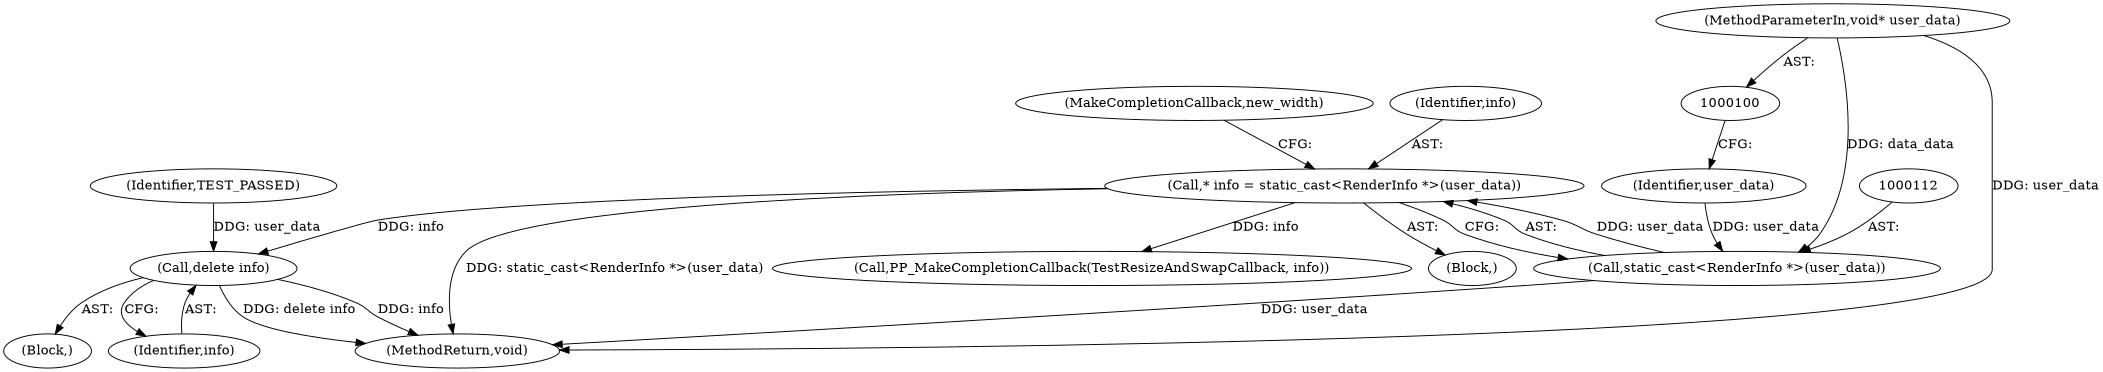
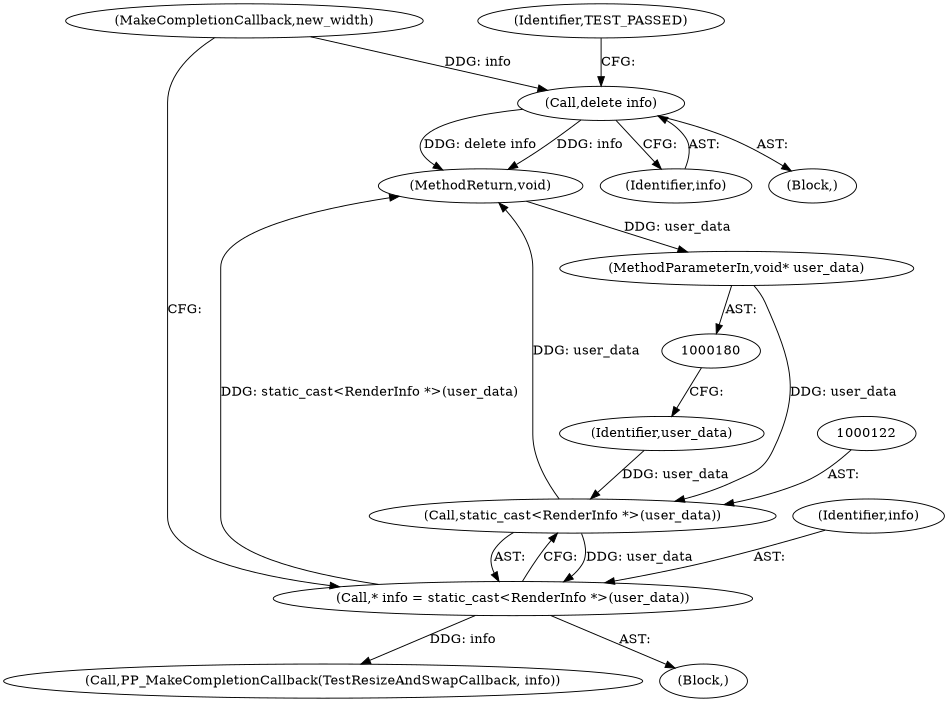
node "1000100": label "1000100" -> "1000180"
edge "(MethodParameterIn,void* user_data)" -> "(Call,static_cast<RenderInfo *>(user_data))": label "DDG: data_data" -> "DDG: user_data"
node "1000112": label "1000112" -> "1000122"
edge "(Call,* info = static_cast<RenderInfo *>(user_data))" -> "(Call,delete info)": now "(MakeCompletionCallback,new_width)" -> "(Call,delete info)"
edge "(Identifier,TEST_PASSED)" -> "(Call,delete info)": label "DDG: user_data" -> "CFG: "
edge "(MethodParameterIn,void* user_data)" -> "(MethodReturn,void)": reversed
